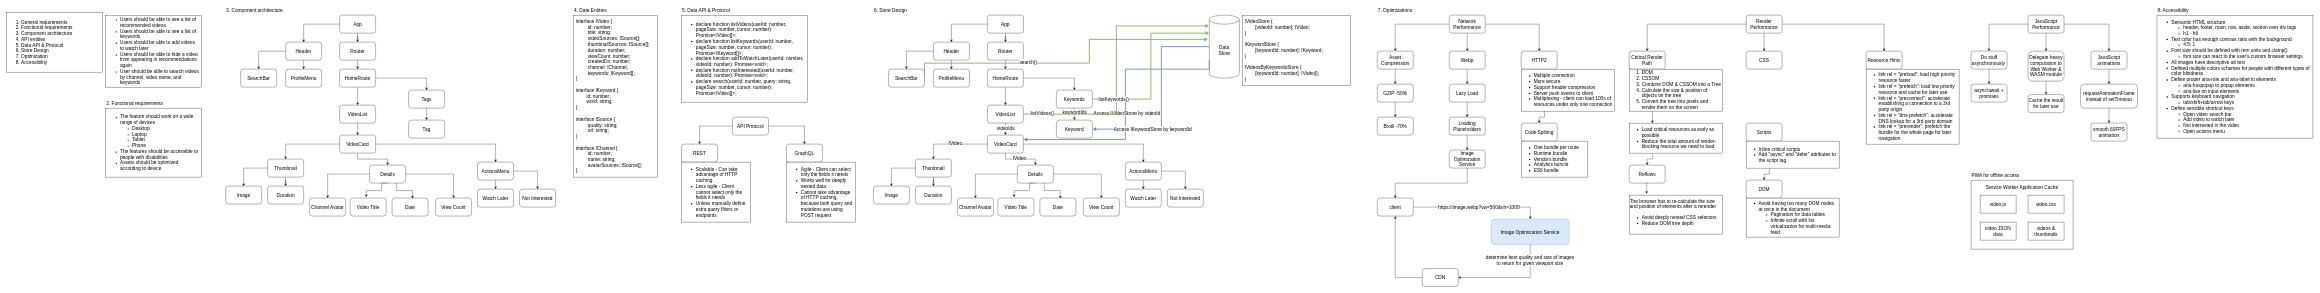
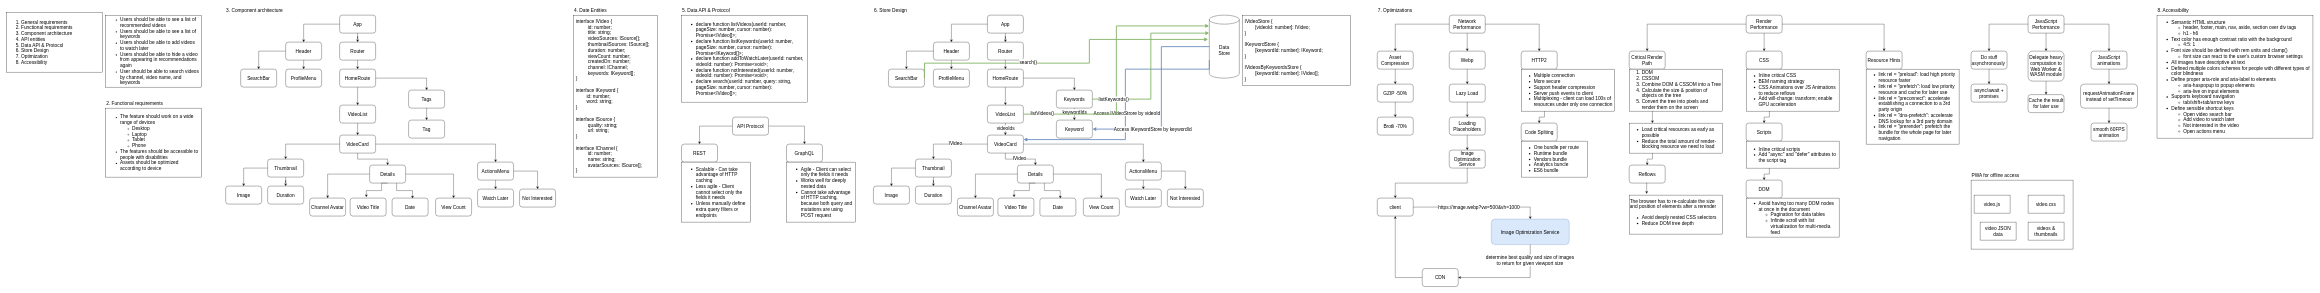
node "Inline critical CSS BEM naming strategy CSS Animations over JS Animations to reduce reflows Add will-change: transform; enable GPU acceleration": added
edge "Inline critical CSS BEM naming strategy CSS Animations over JS Animations to reduce reflows Add will-change: transform; enable GPU acceleration" -> "Scripts": added
node "Service Worker Application Cache": removed
node "video.js": moved (1998, 204) -> (1992, 204)
